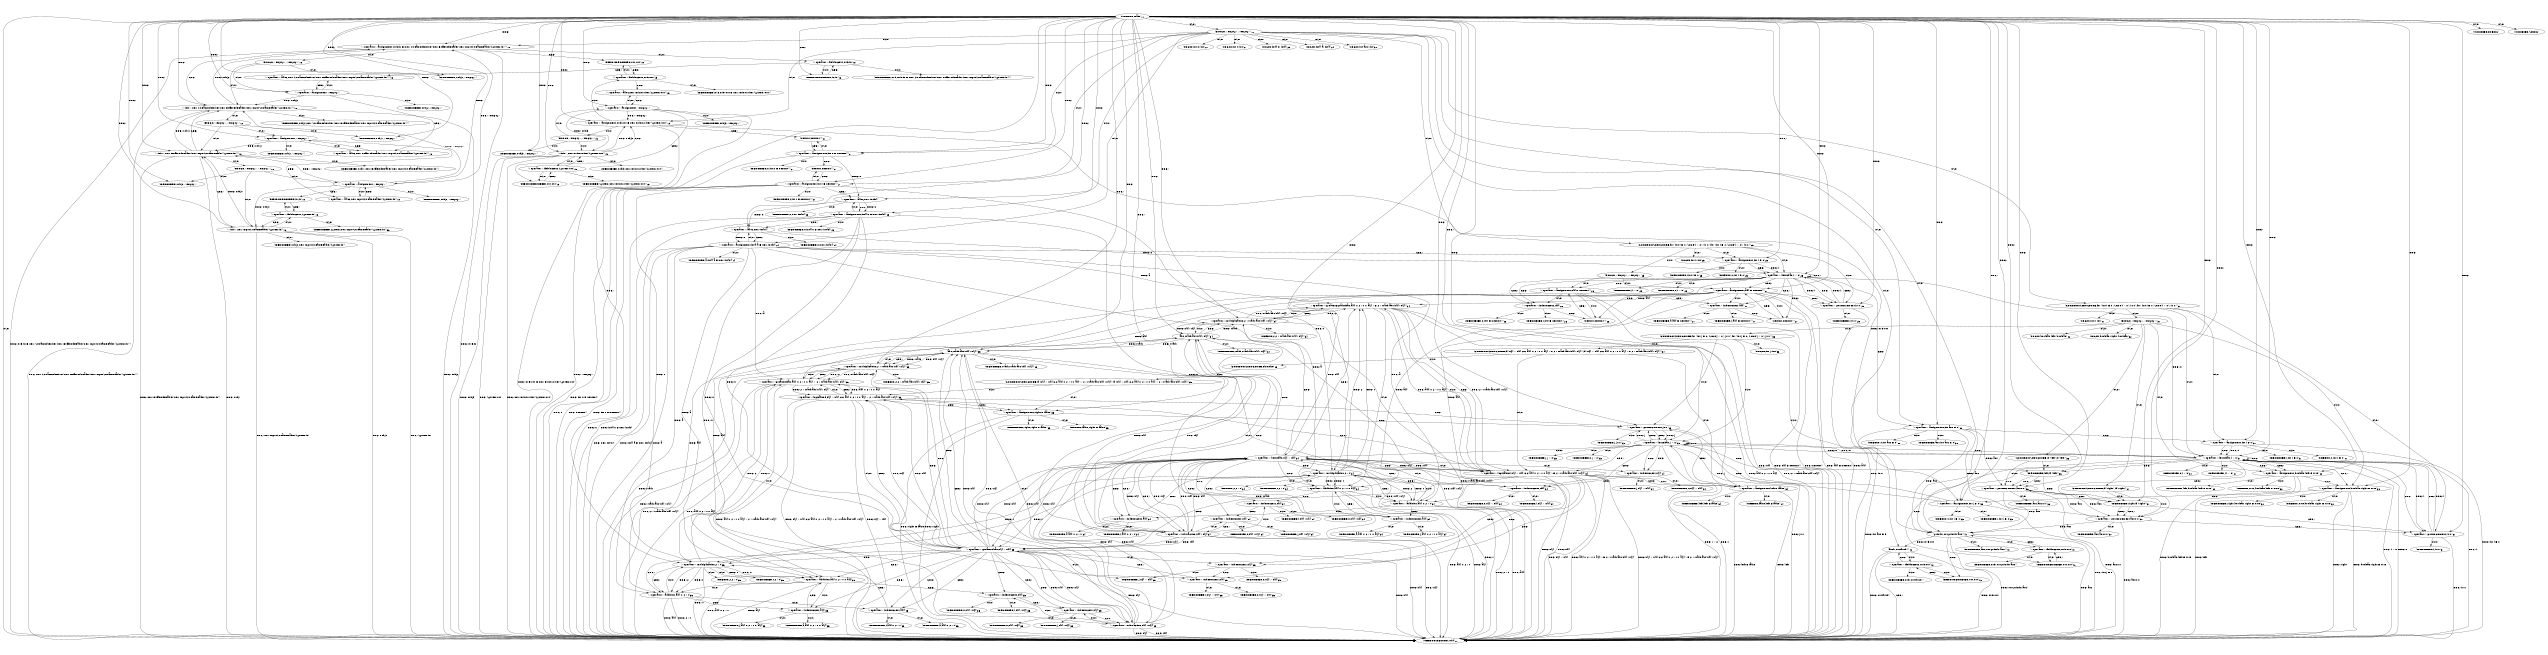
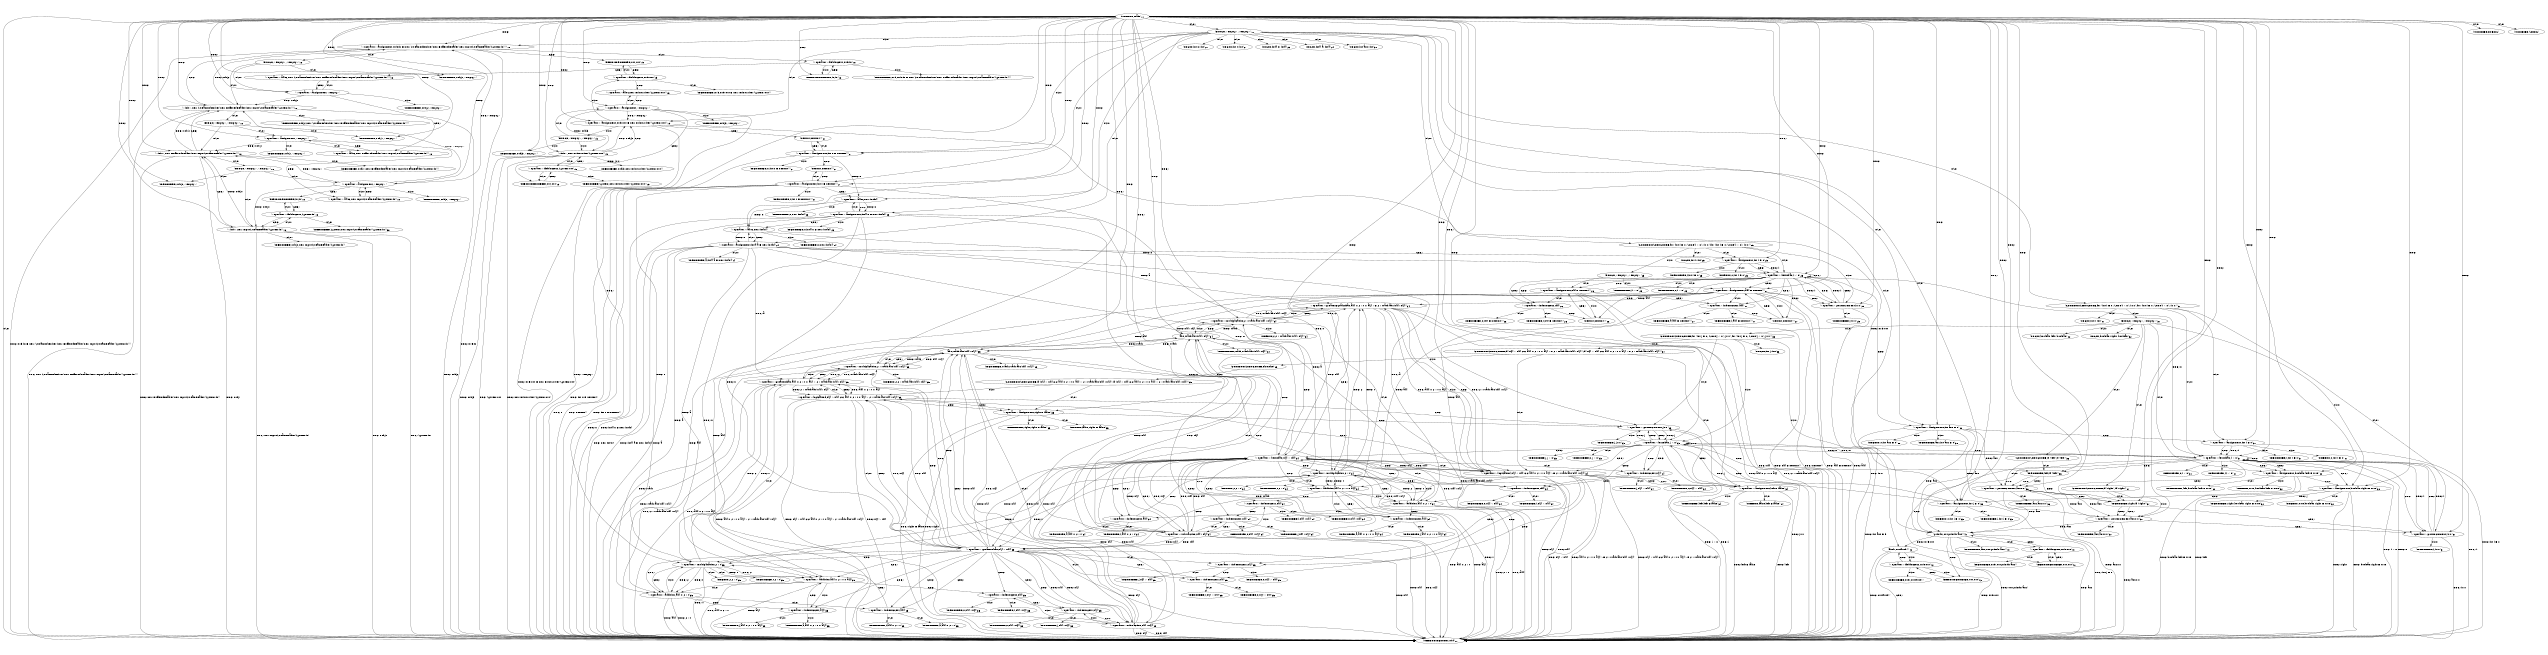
edge "(<init>,new PrintWriter(System.out))" -> "(IDENTIFIER,$obj3,new PrintWriter(System.out))": label "AST: " -> "DDG: j++"
edge "(<operator>.assignment,int[] x = new int[n])" -> "(IDENTIFIER,j,x[j] > x[i])": now "(<operator>.assignment,int[] x = new int[n])" -> "(<operator>.lessThan,x[j] < x[i])"
edge "(<operator>.assignment,boolean right = true)" -> "(IDENTIFIER,right,boolean right = true)": label "AST: " -> "DDG: j"
